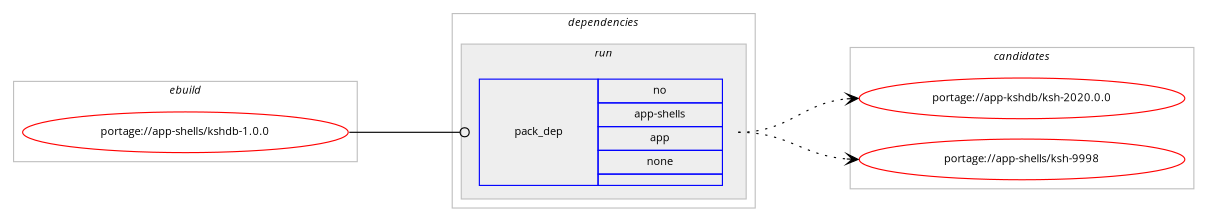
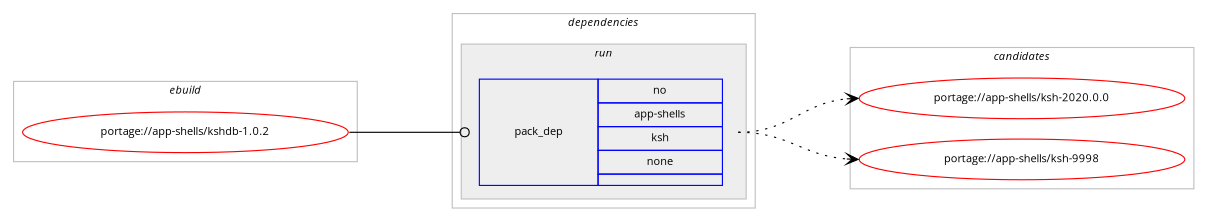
node "portage://app-kshdb/ksh-2020.0.0": label "portage://app-kshdb/ksh-2020.0.0" -> "portage://app-shells/ksh-2020.0.0"
node "portage://app-shells/kshdb-1.0.0": label "portage://app-shells/kshdb-1.0.0" -> "portage://app-shells/kshdb-1.0.2"
node "pack_dep": text "app" -> "ksh"
